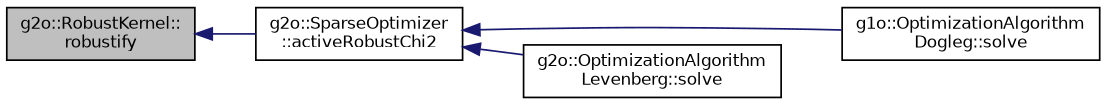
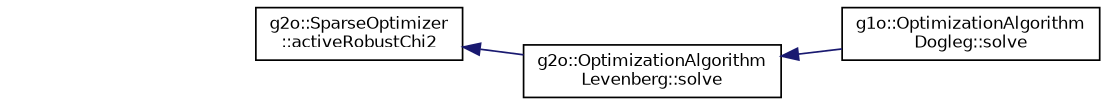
edge "g1o::OptimizationAlgorithm Dogleg::solve" -> "g2o::SparseOptimizer ::activeRobustChi2": now "g1o::OptimizationAlgorithm Dogleg::solve" -> "g2o::OptimizationAlgorithm Levenberg::solve"
node "g2o::RobustKernel:: robustify": removed
